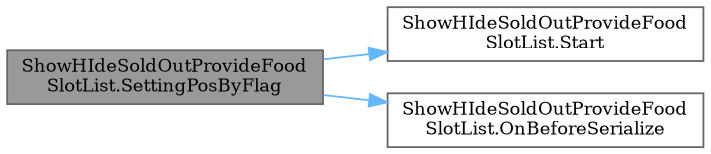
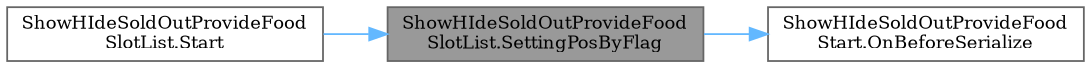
edge "ShowHIdeSoldOutProvideFood SlotList.SettingPosByFlag" -> "ShowHIdeSoldOutProvideFood SlotList.Start": reversed
node "ShowHIdeSoldOutProvideFood SlotList.OnBeforeSerialize": label "ShowHIdeSoldOutProvideFood SlotList.OnBeforeSerialize" -> "ShowHIdeSoldOutProvideFood Start.OnBeforeSerialize"
